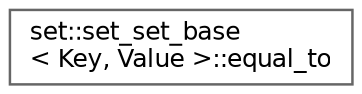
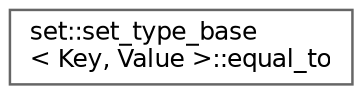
node "set::set_set_base < Key, Value >::equal_to": label "set::set_set_base < Key, Value >::equal_to" -> "set::set_type_base < Key, Value >::equal_to"
